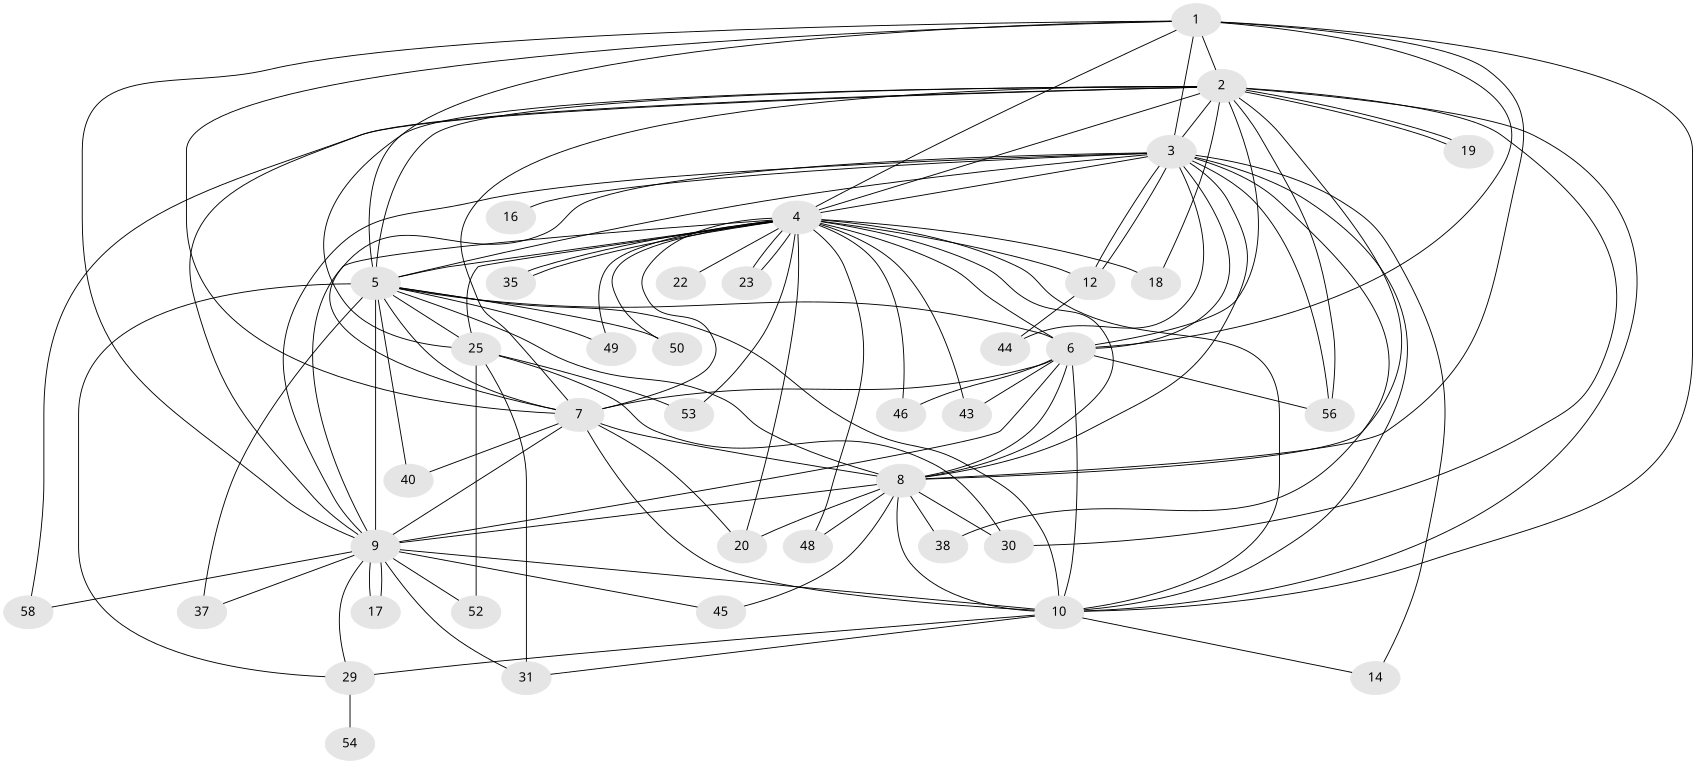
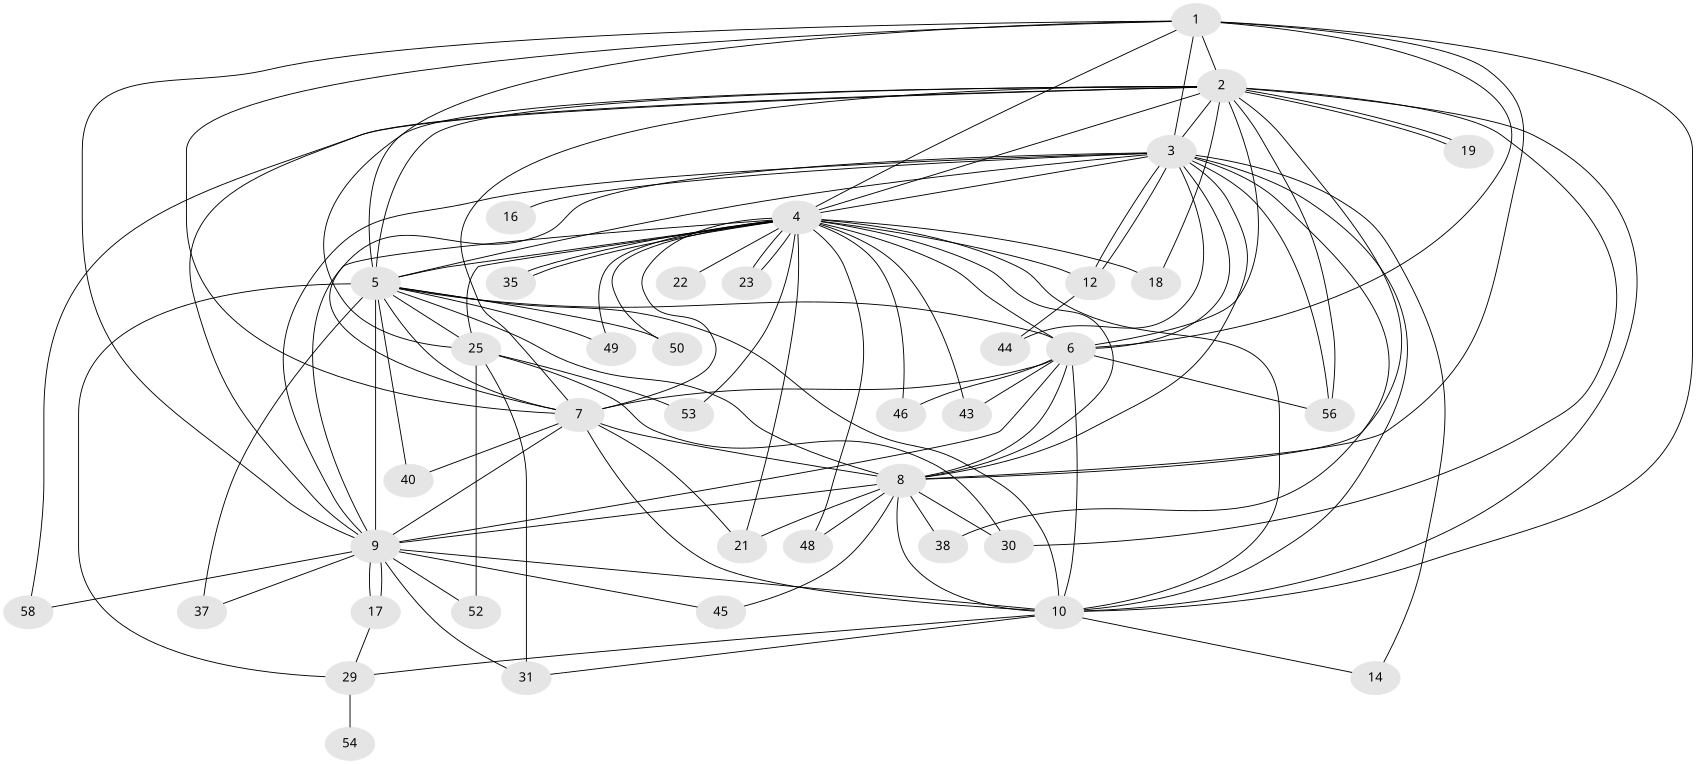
node "20": label "20" -> "21"
edge "9" -- "29": now "17" -- "29"
